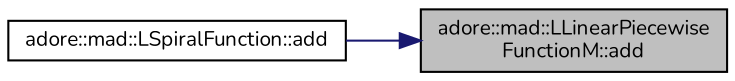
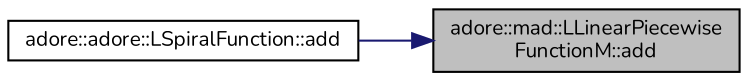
node "adore::mad::LSpiralFunction::add": label "adore::mad::LSpiralFunction::add" -> "adore::adore::LSpiralFunction::add"
